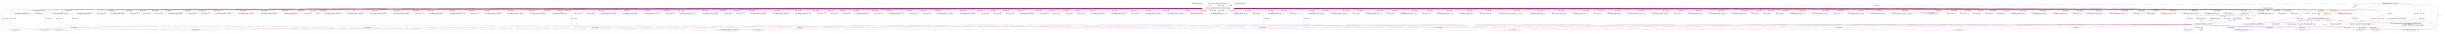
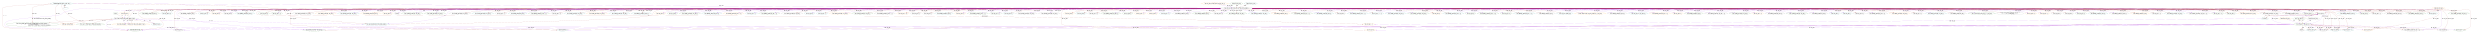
edge "(Call,obj_tptr+=*(obj_tptr+1))" -> "(Call,obj_tptr + 7)": now "(Literal,1)" -> "(Call,obj_tptr + 7)"
